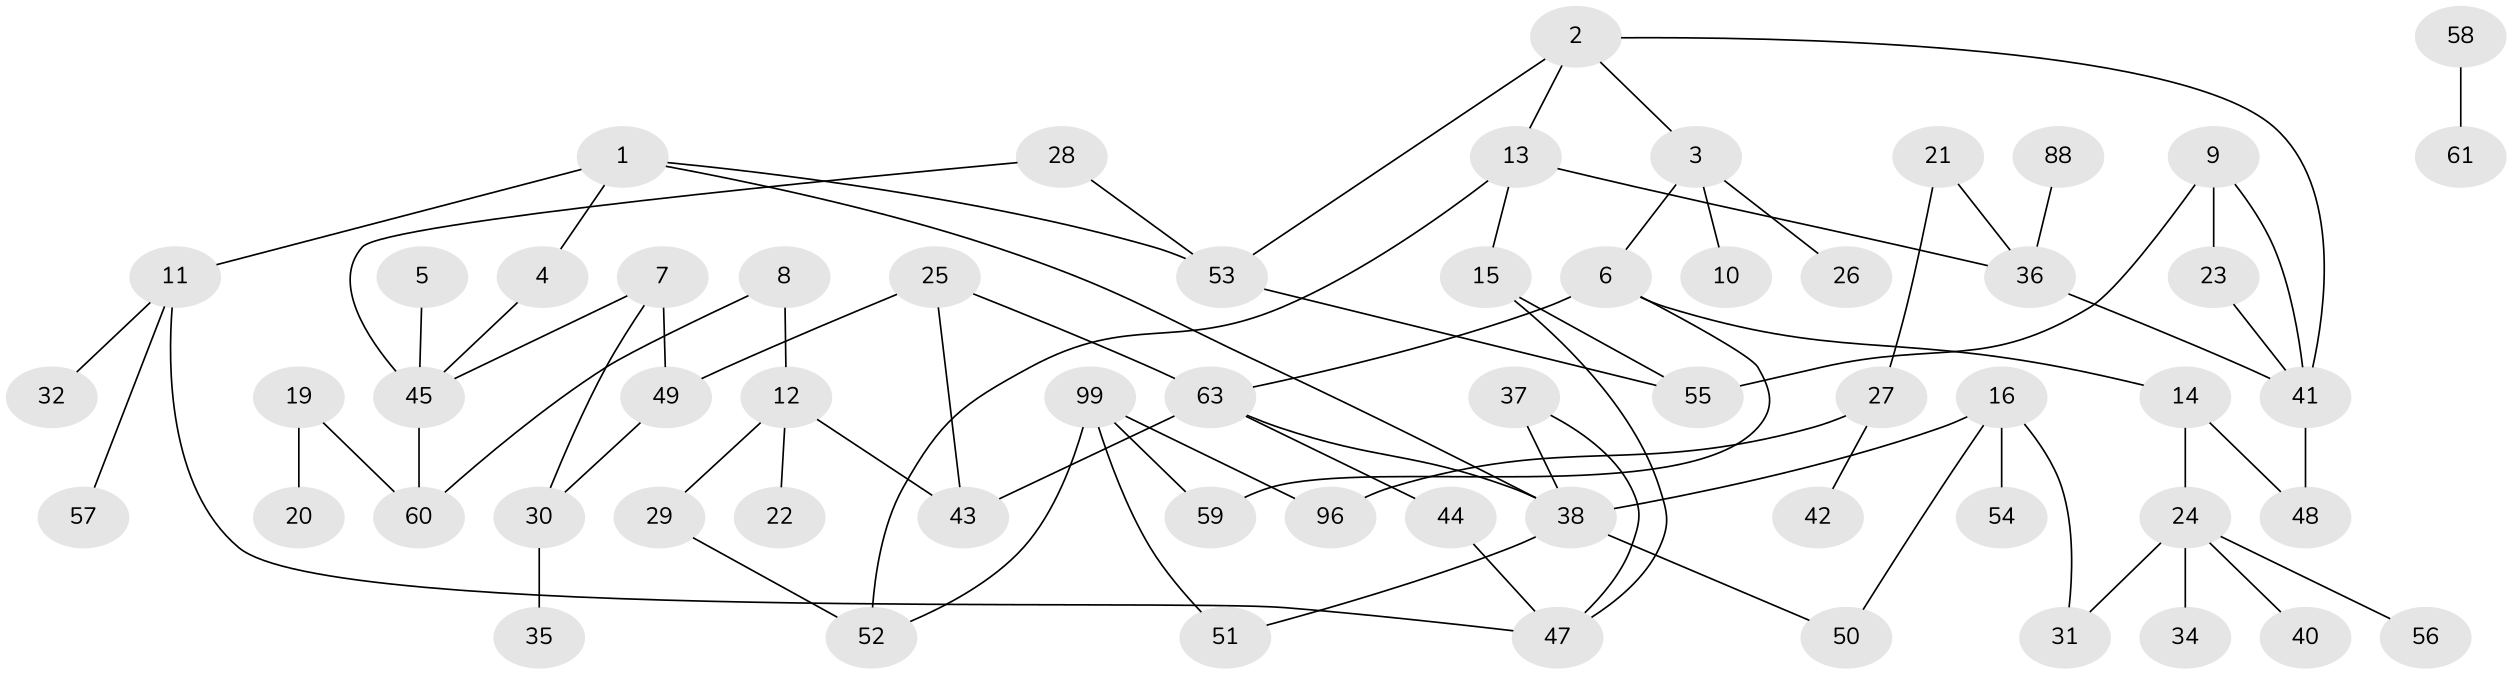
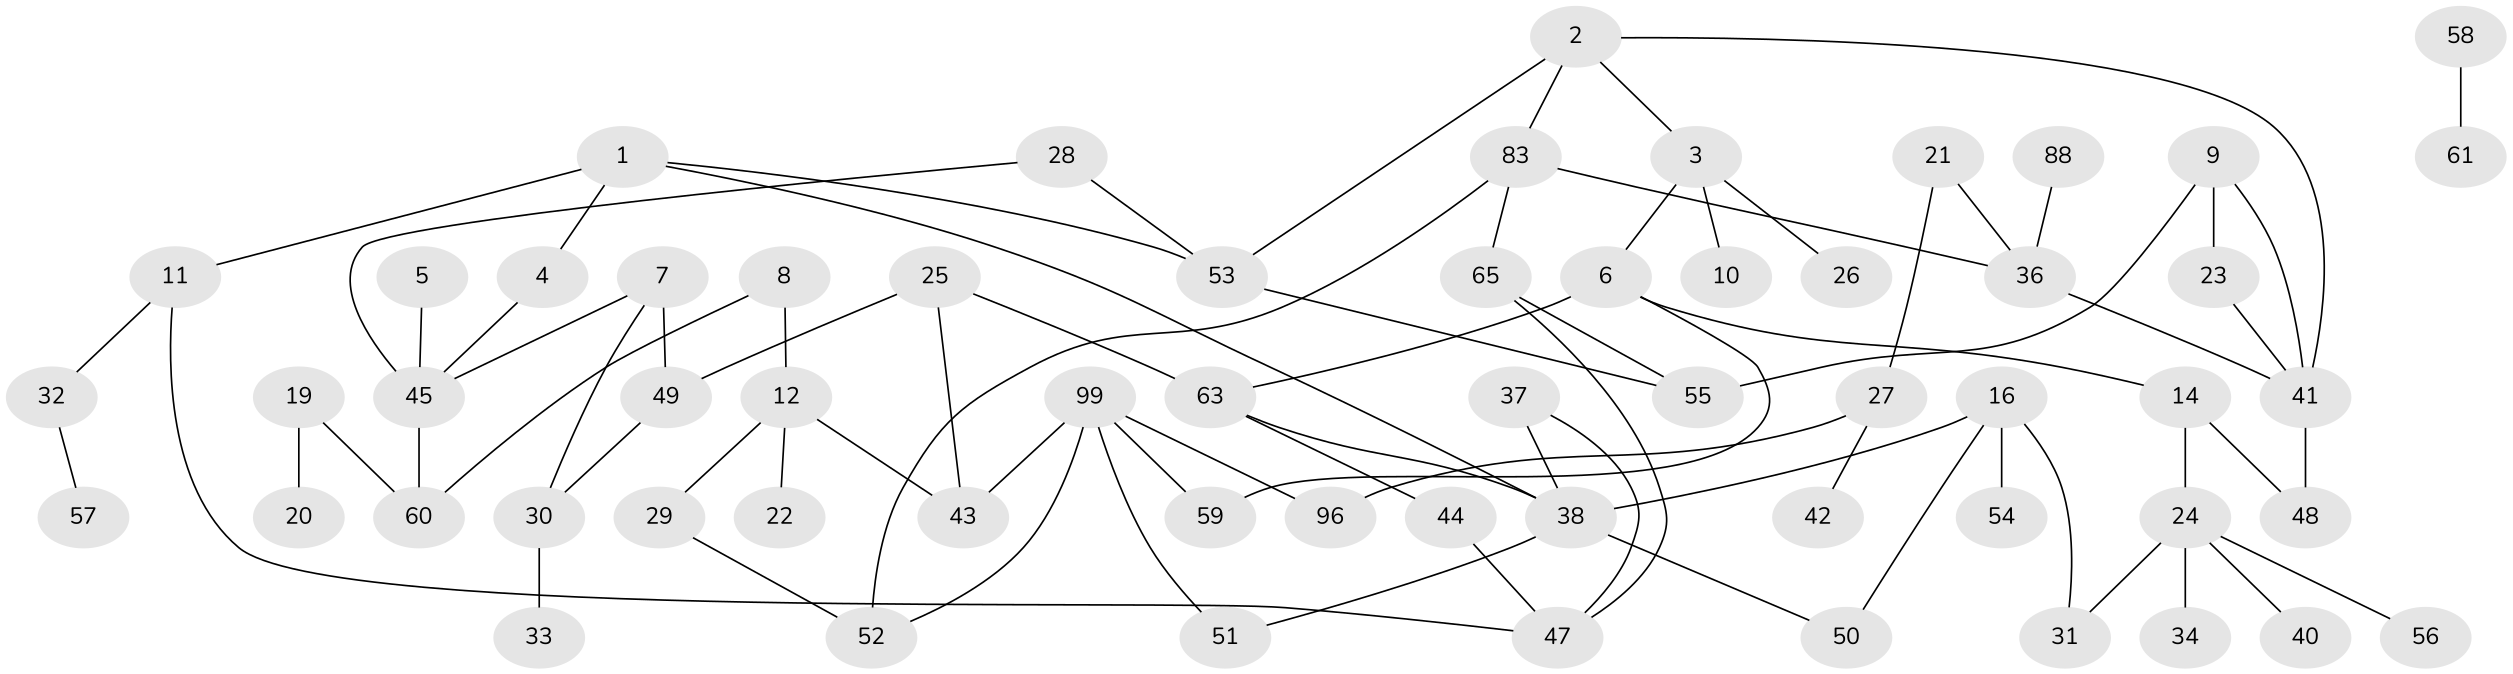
node "13": label "13" -> "83"
node "15": label "15" -> "65"
edge "11" -- "57": now "32" -- "57"
edge "63" -- "43": now "99" -- "43"
node "35": label "35" -> "33"
